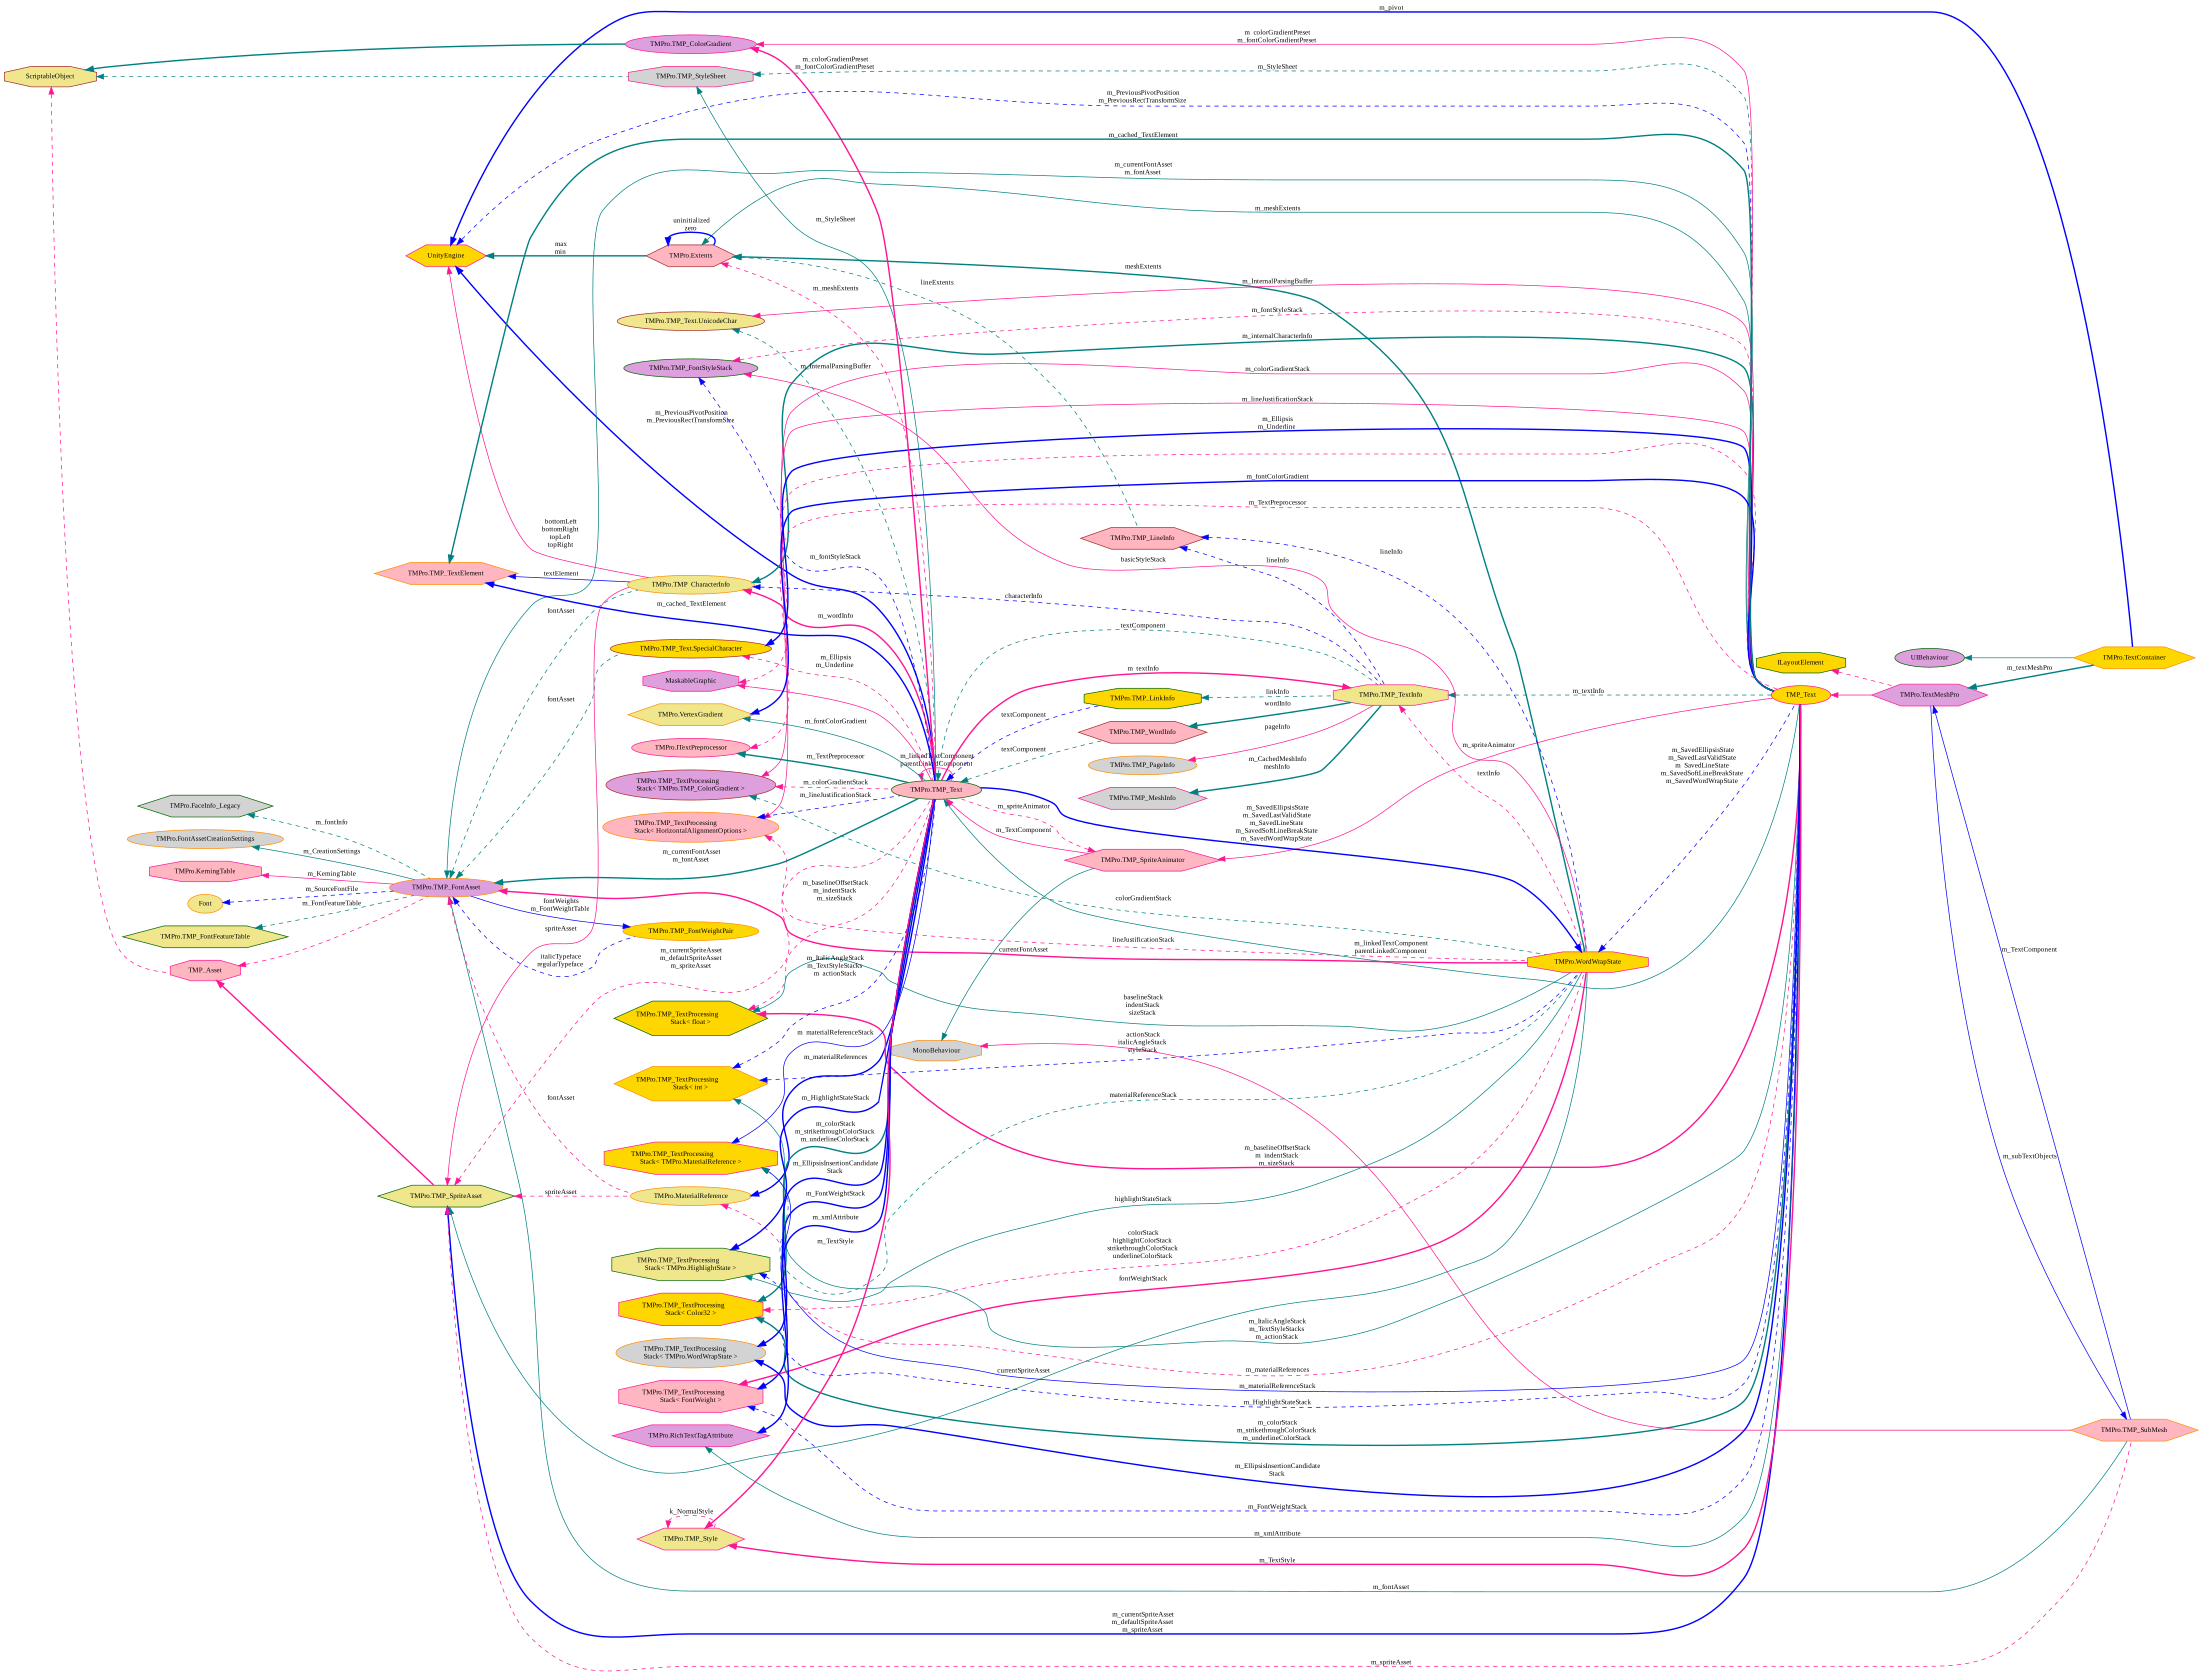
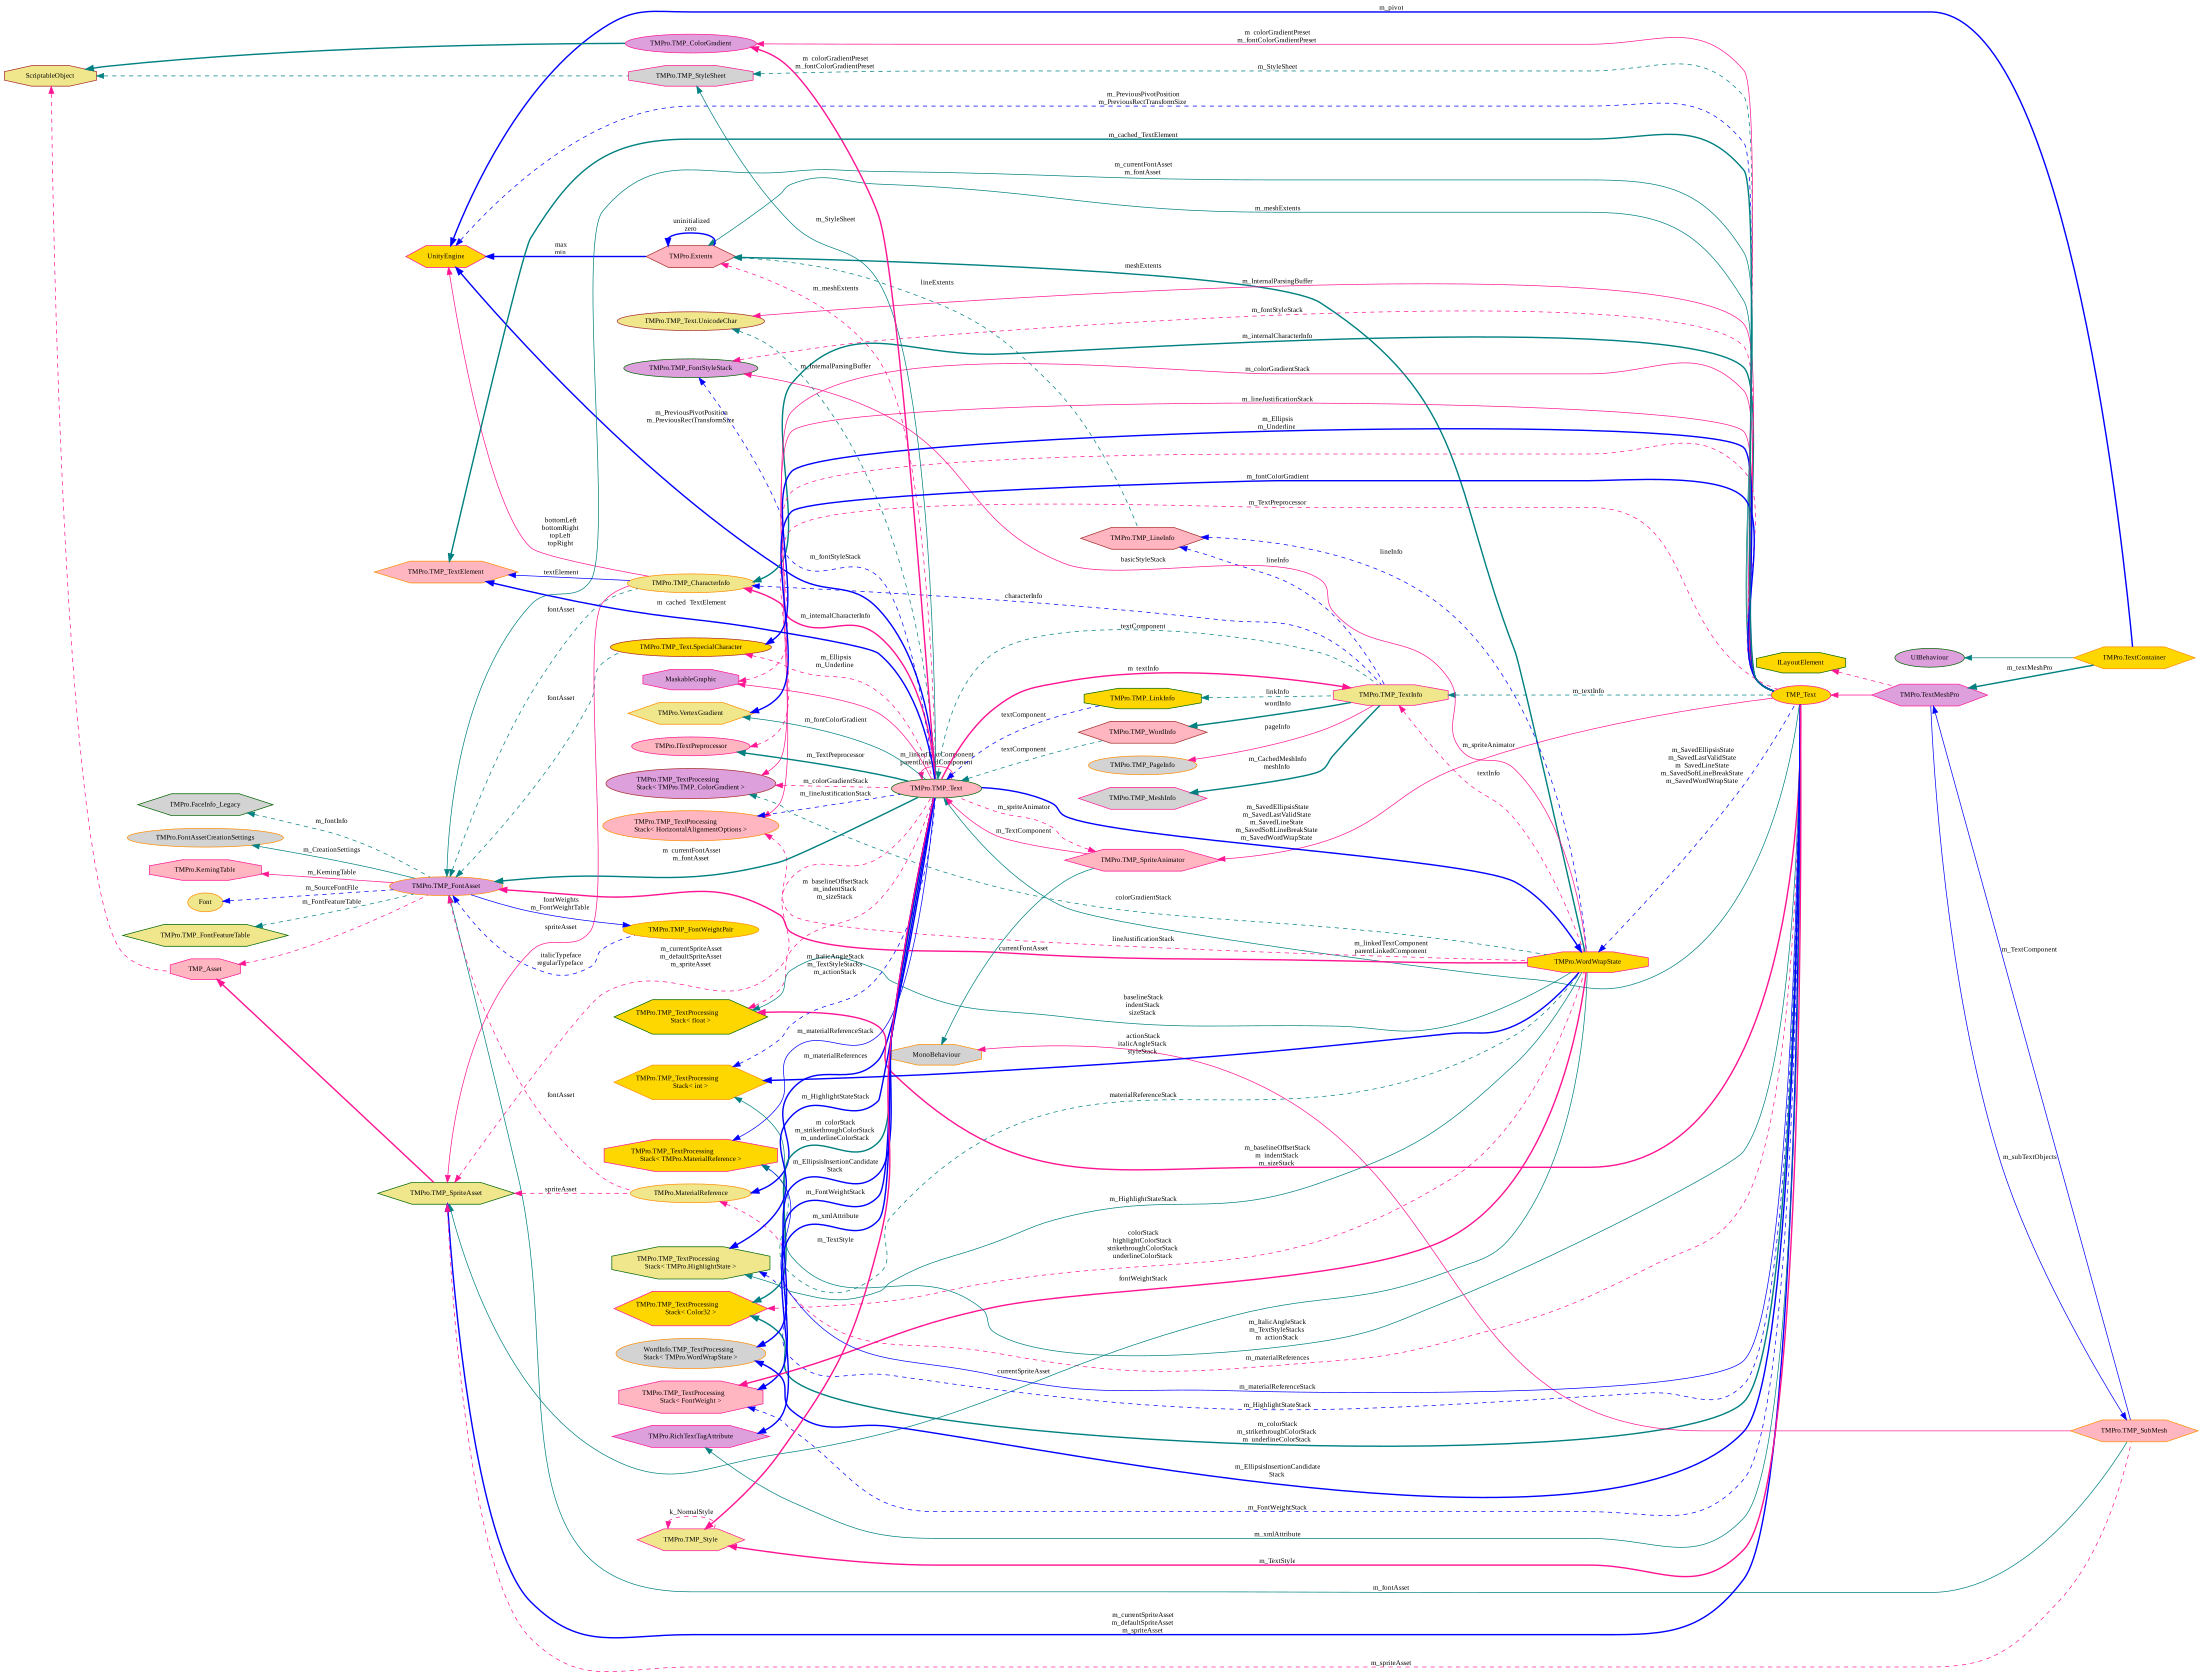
edge "TMPro.Extents" -> "UnityEngine": color teal -> blue
edge "TMPro.TMP_Text" -> "TMPro.TMP_CharacterInfo": label " m_wordInfo" -> " m_internalCharacterInfo"
edge "TMPro.WordWrapState" -> "TMPro.TMP_TextProcessing Stack< int >": style dashed -> bold
edge "TMPro.WordWrapState" -> "TMPro.TMP_TextProcessing Stack< TMPro.HighlightState >": label " highlightStateStack" -> " m_HighlightStateStack"
node "TMPro.TMP_TextProcessing Stack< Color32 >": shape octagon -> hexagon
node "TMPro.TMP_TextProcessing Stack< TMPro.WordWrapState >": label "TMPro.TMP_TextProcessing Stack< TMPro.WordWrapState >" -> "WordInfo.TMP_TextProcessing Stack< TMPro.WordWrapState >"
